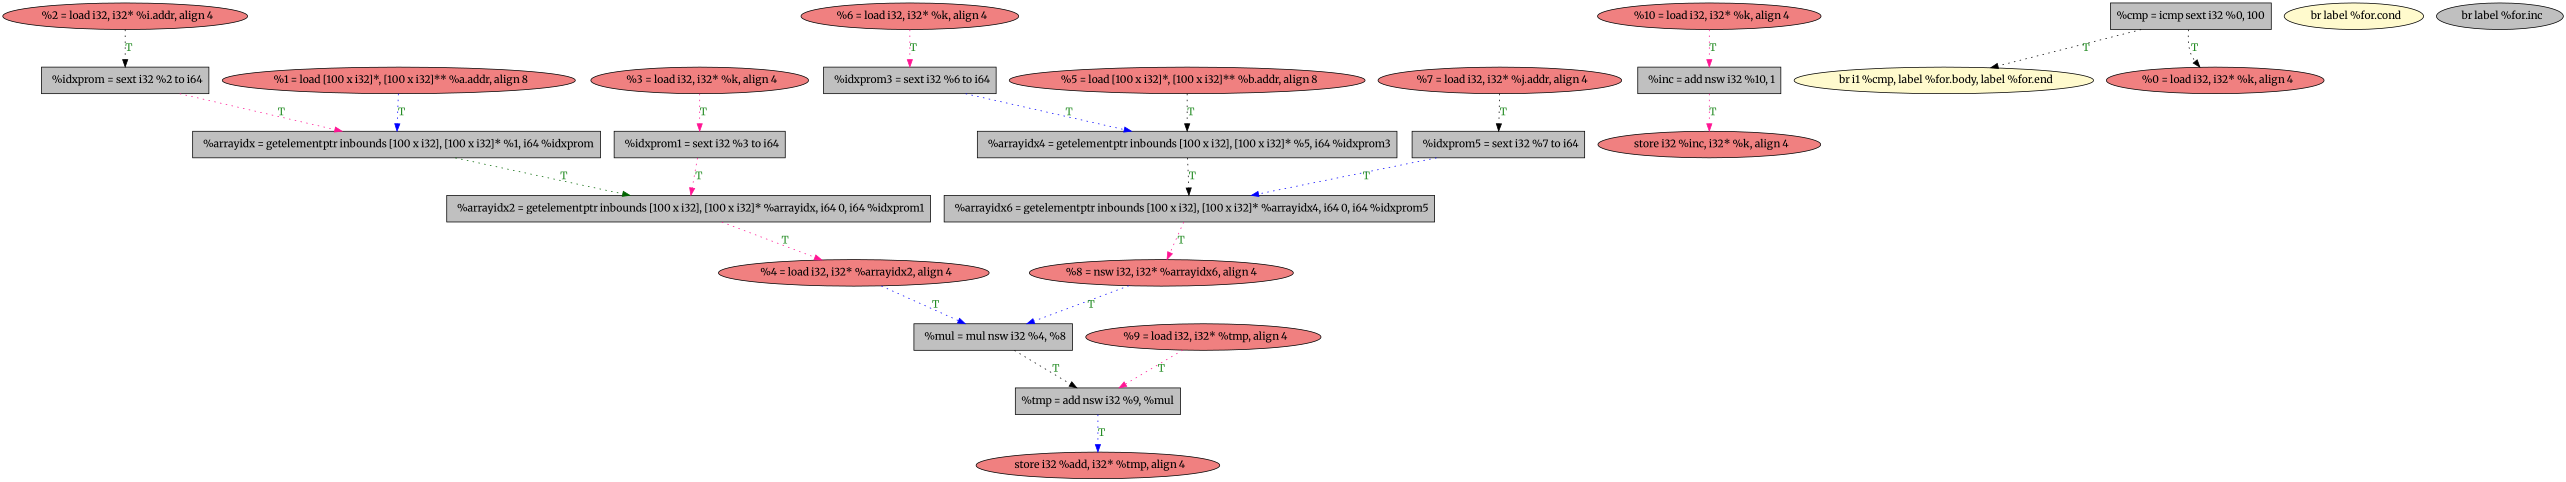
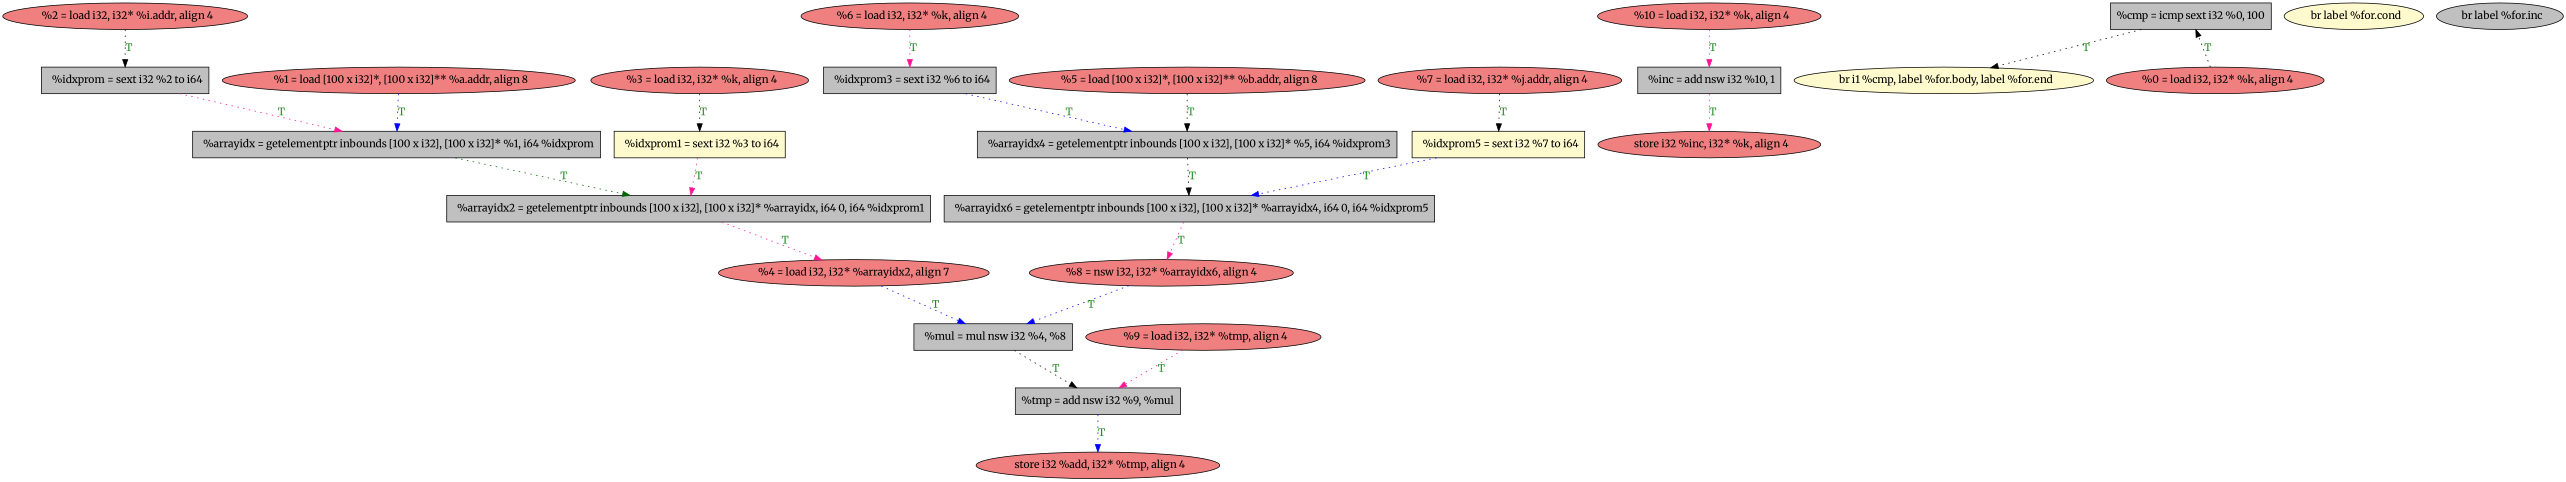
edge "%cmp = icmp sext i32 %0, 100" -> "%0 = load i32, i32* %k, align 4": reversed
edge "%3 = load i32, i32* %k, align 4" -> "%idxprom1 = sext i32 %3 to i64": color deeppink -> black
node "%idxprom1 = sext i32 %3 to i64": fillcolor grey -> lemonchiffon
node "%idxprom5 = sext i32 %7 to i64": fillcolor grey -> lemonchiffon
node "%4 = load i32, i32* %arrayidx2, align 4": label "%4 = load i32, i32* %arrayidx2, align 4" -> "%4 = load i32, i32* %arrayidx2, align 7"
